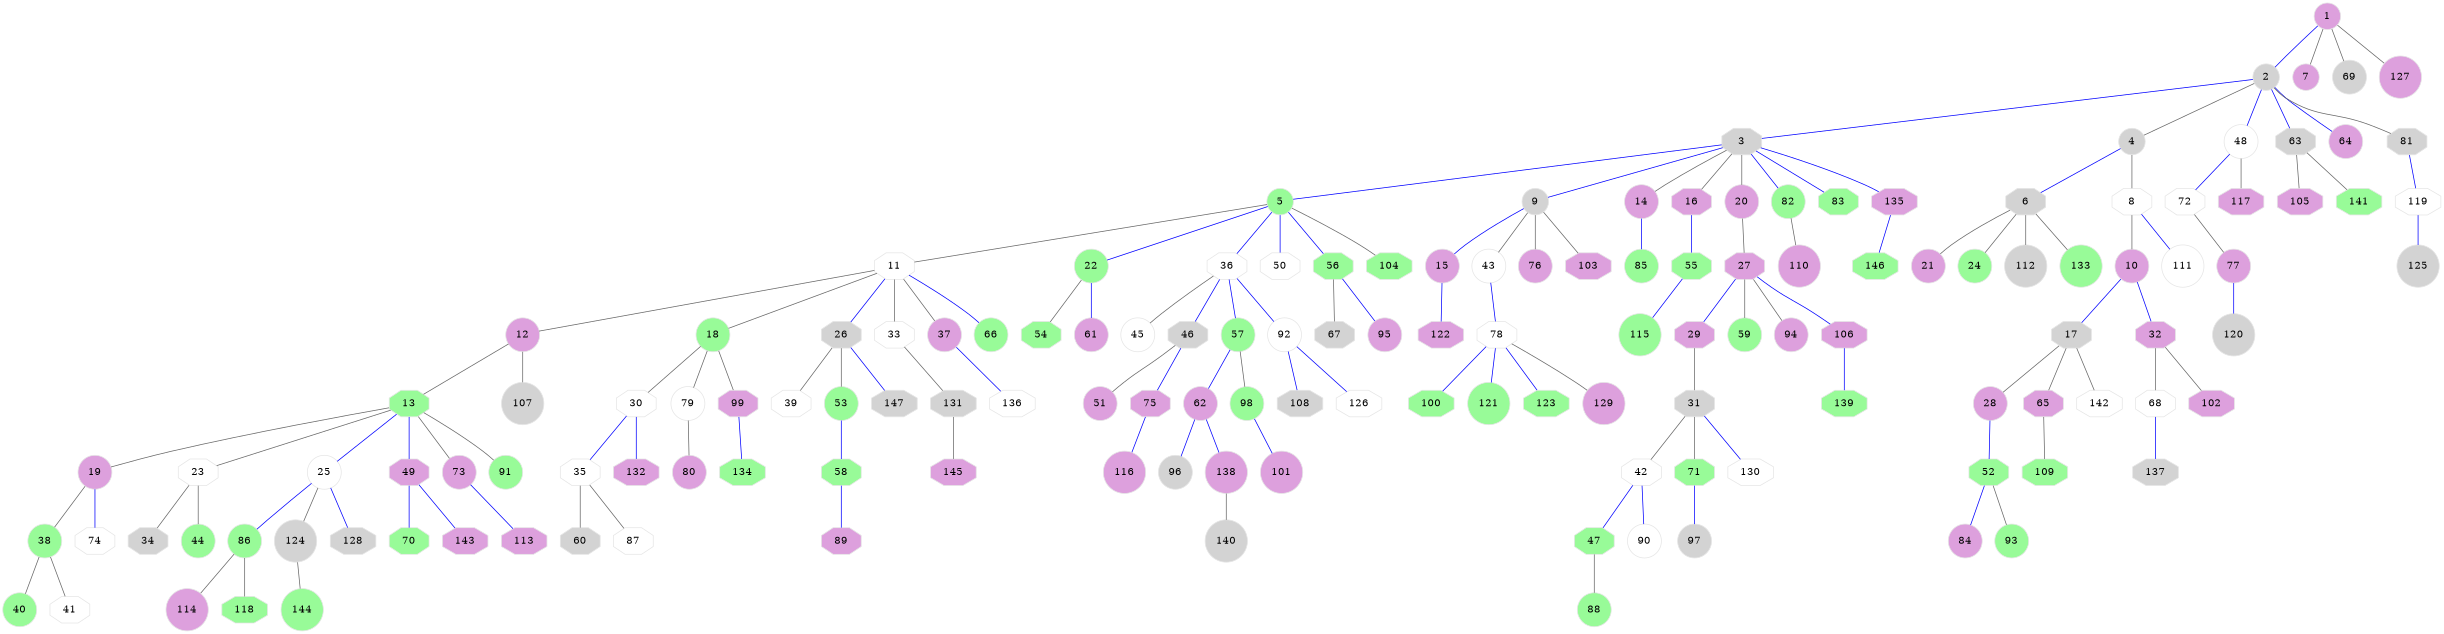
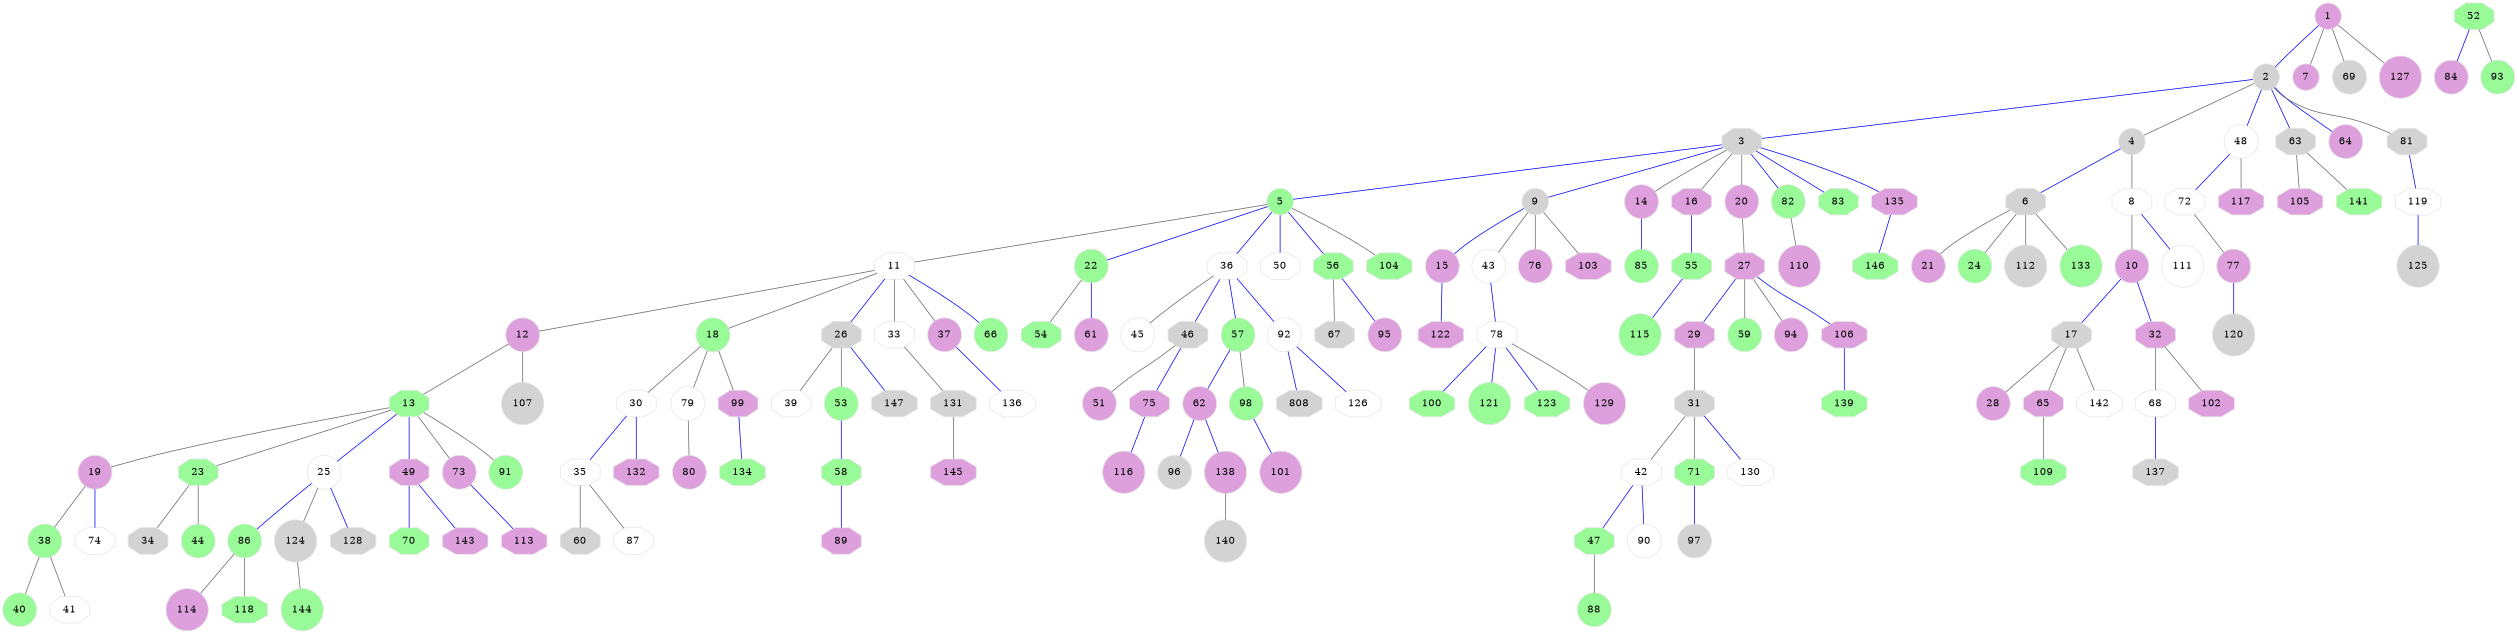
node "108": label "108" -> "808"
edge "28" -- "52": removed
node "23": fillcolor white -> palegreen
